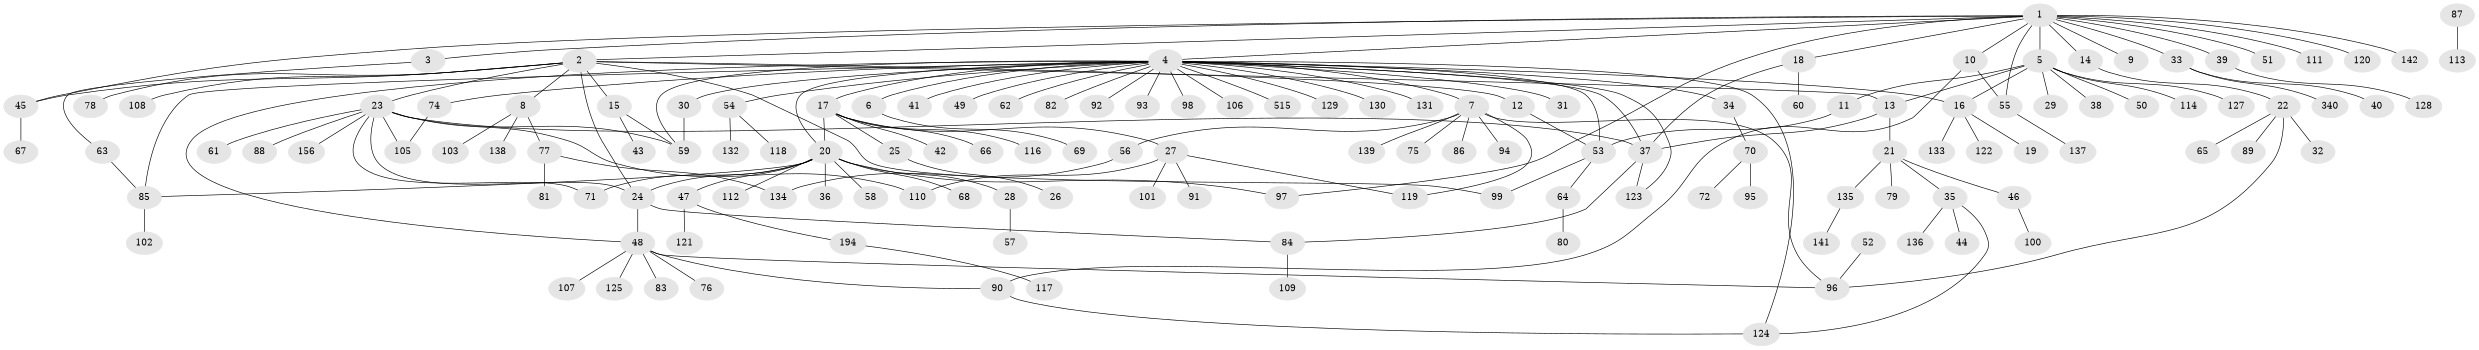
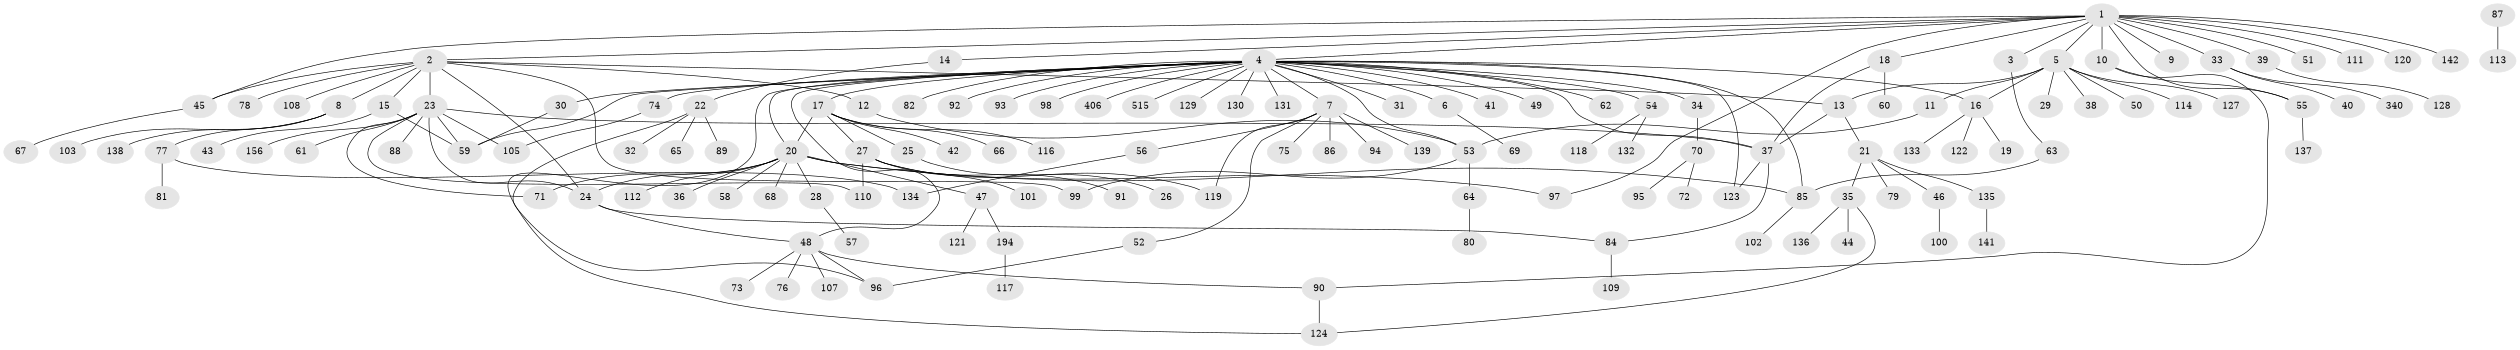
node "106": label "106" -> "406"
edge "7" -- "96": now "7" -- "52"
node "125": removed
node "83": label "83" -> "73"
